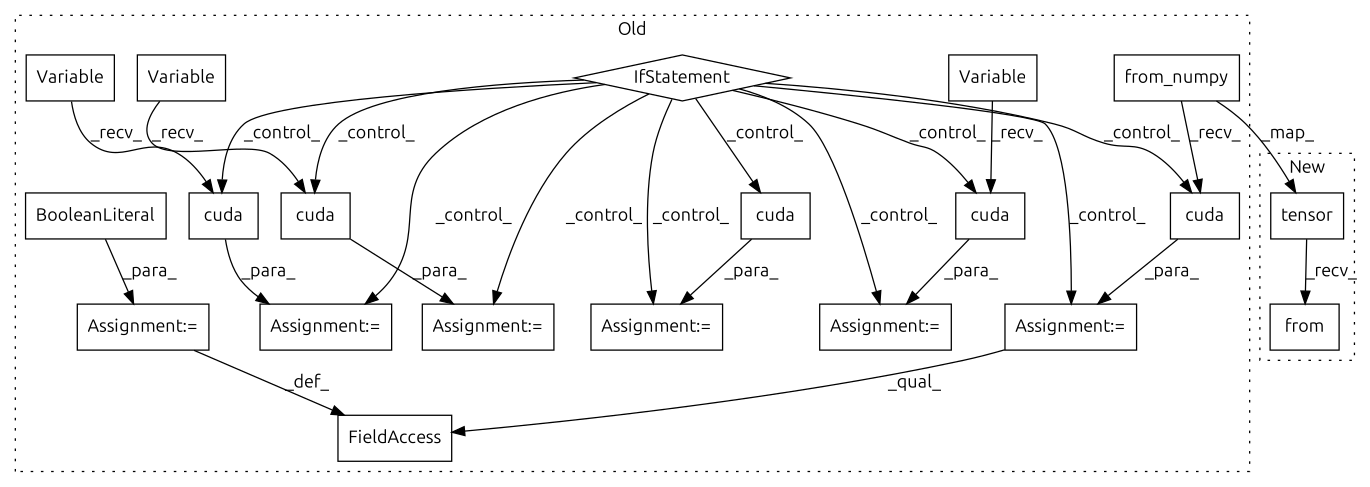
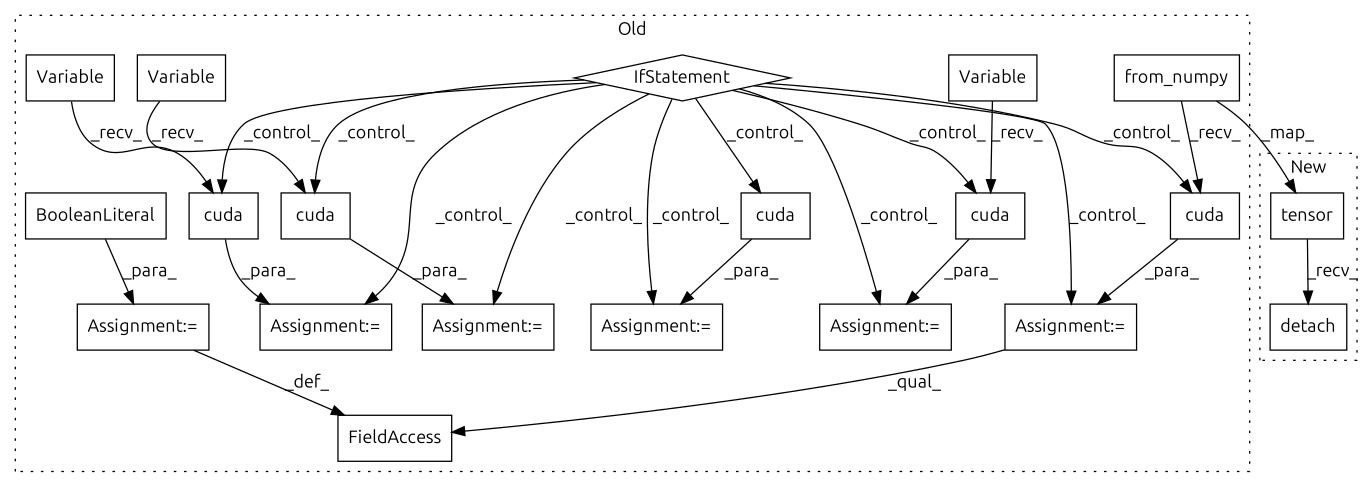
node "from": label "from" -> "detach"
